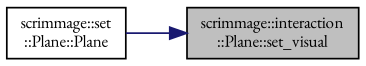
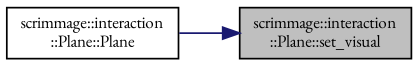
node "scrimmage::set ::Plane::Plane": label "scrimmage::set ::Plane::Plane" -> "scrimmage::interaction ::Plane::Plane"
